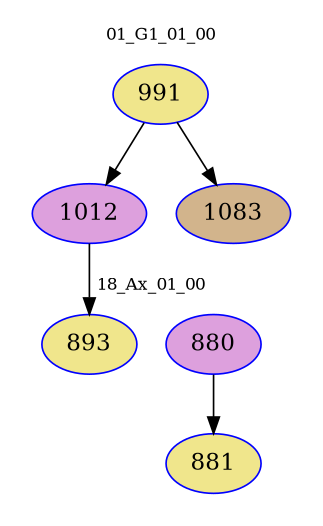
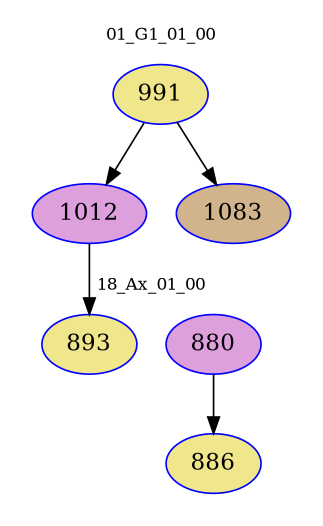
node "881": label "881" -> "886"
